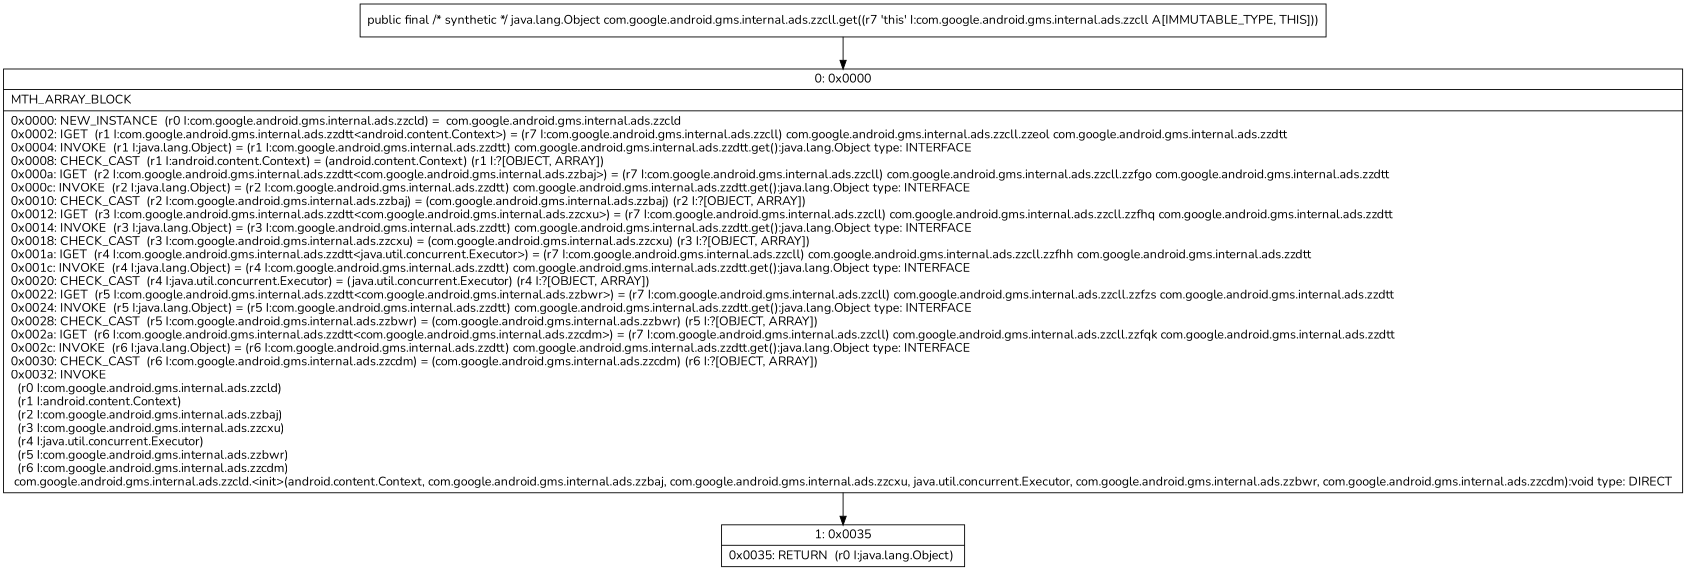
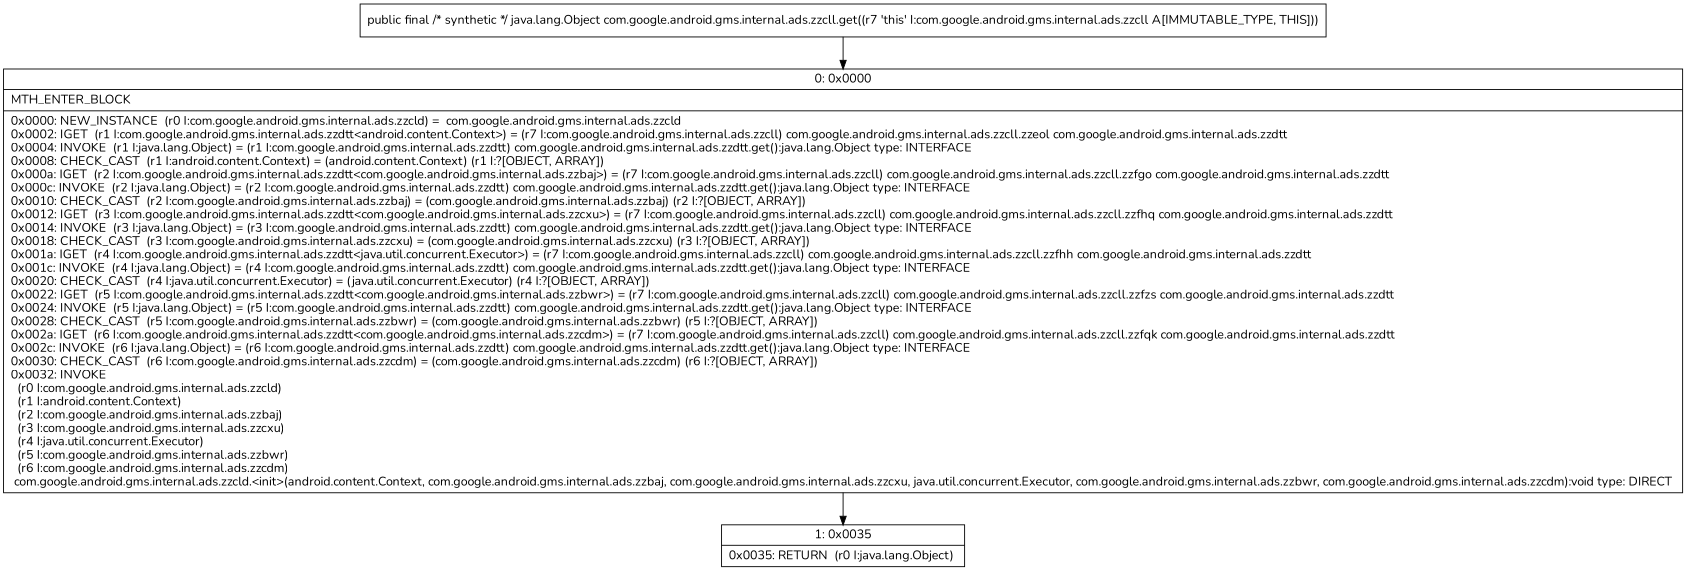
node "0: 0x0000": text "MTH_ARRAY_BLOCK" -> "MTH_ENTER_BLOCK"
